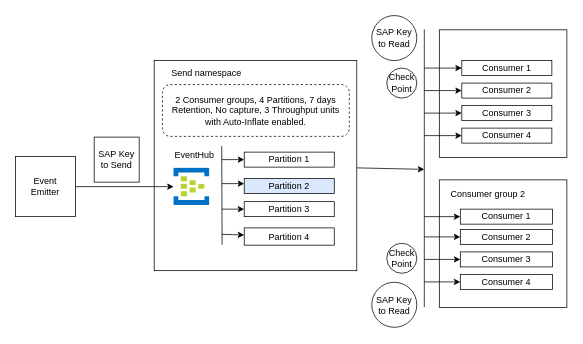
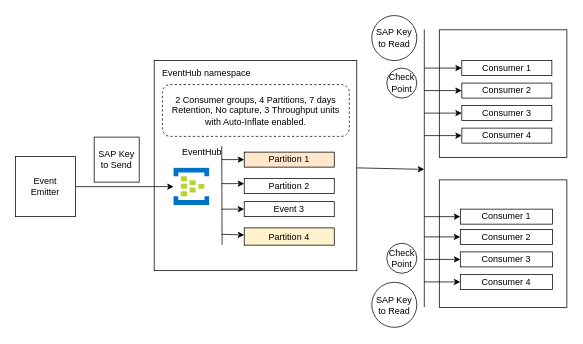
node "Send namespace": label "Send namespace" -> "EventHub namespace"
node "EventHub": moved (195, 155) -> (202, 152)
node "Partition 1": fillcolor #ffffff -> #ffe6cc
node "Partition 2": fillcolor #dae8fc -> #ffffff
node "Consumer group 2": removed
node "Partition 3": label "Partition 3" -> "Event 3"
node "Partition 4": fillcolor #ffffff -> #fff2cc
